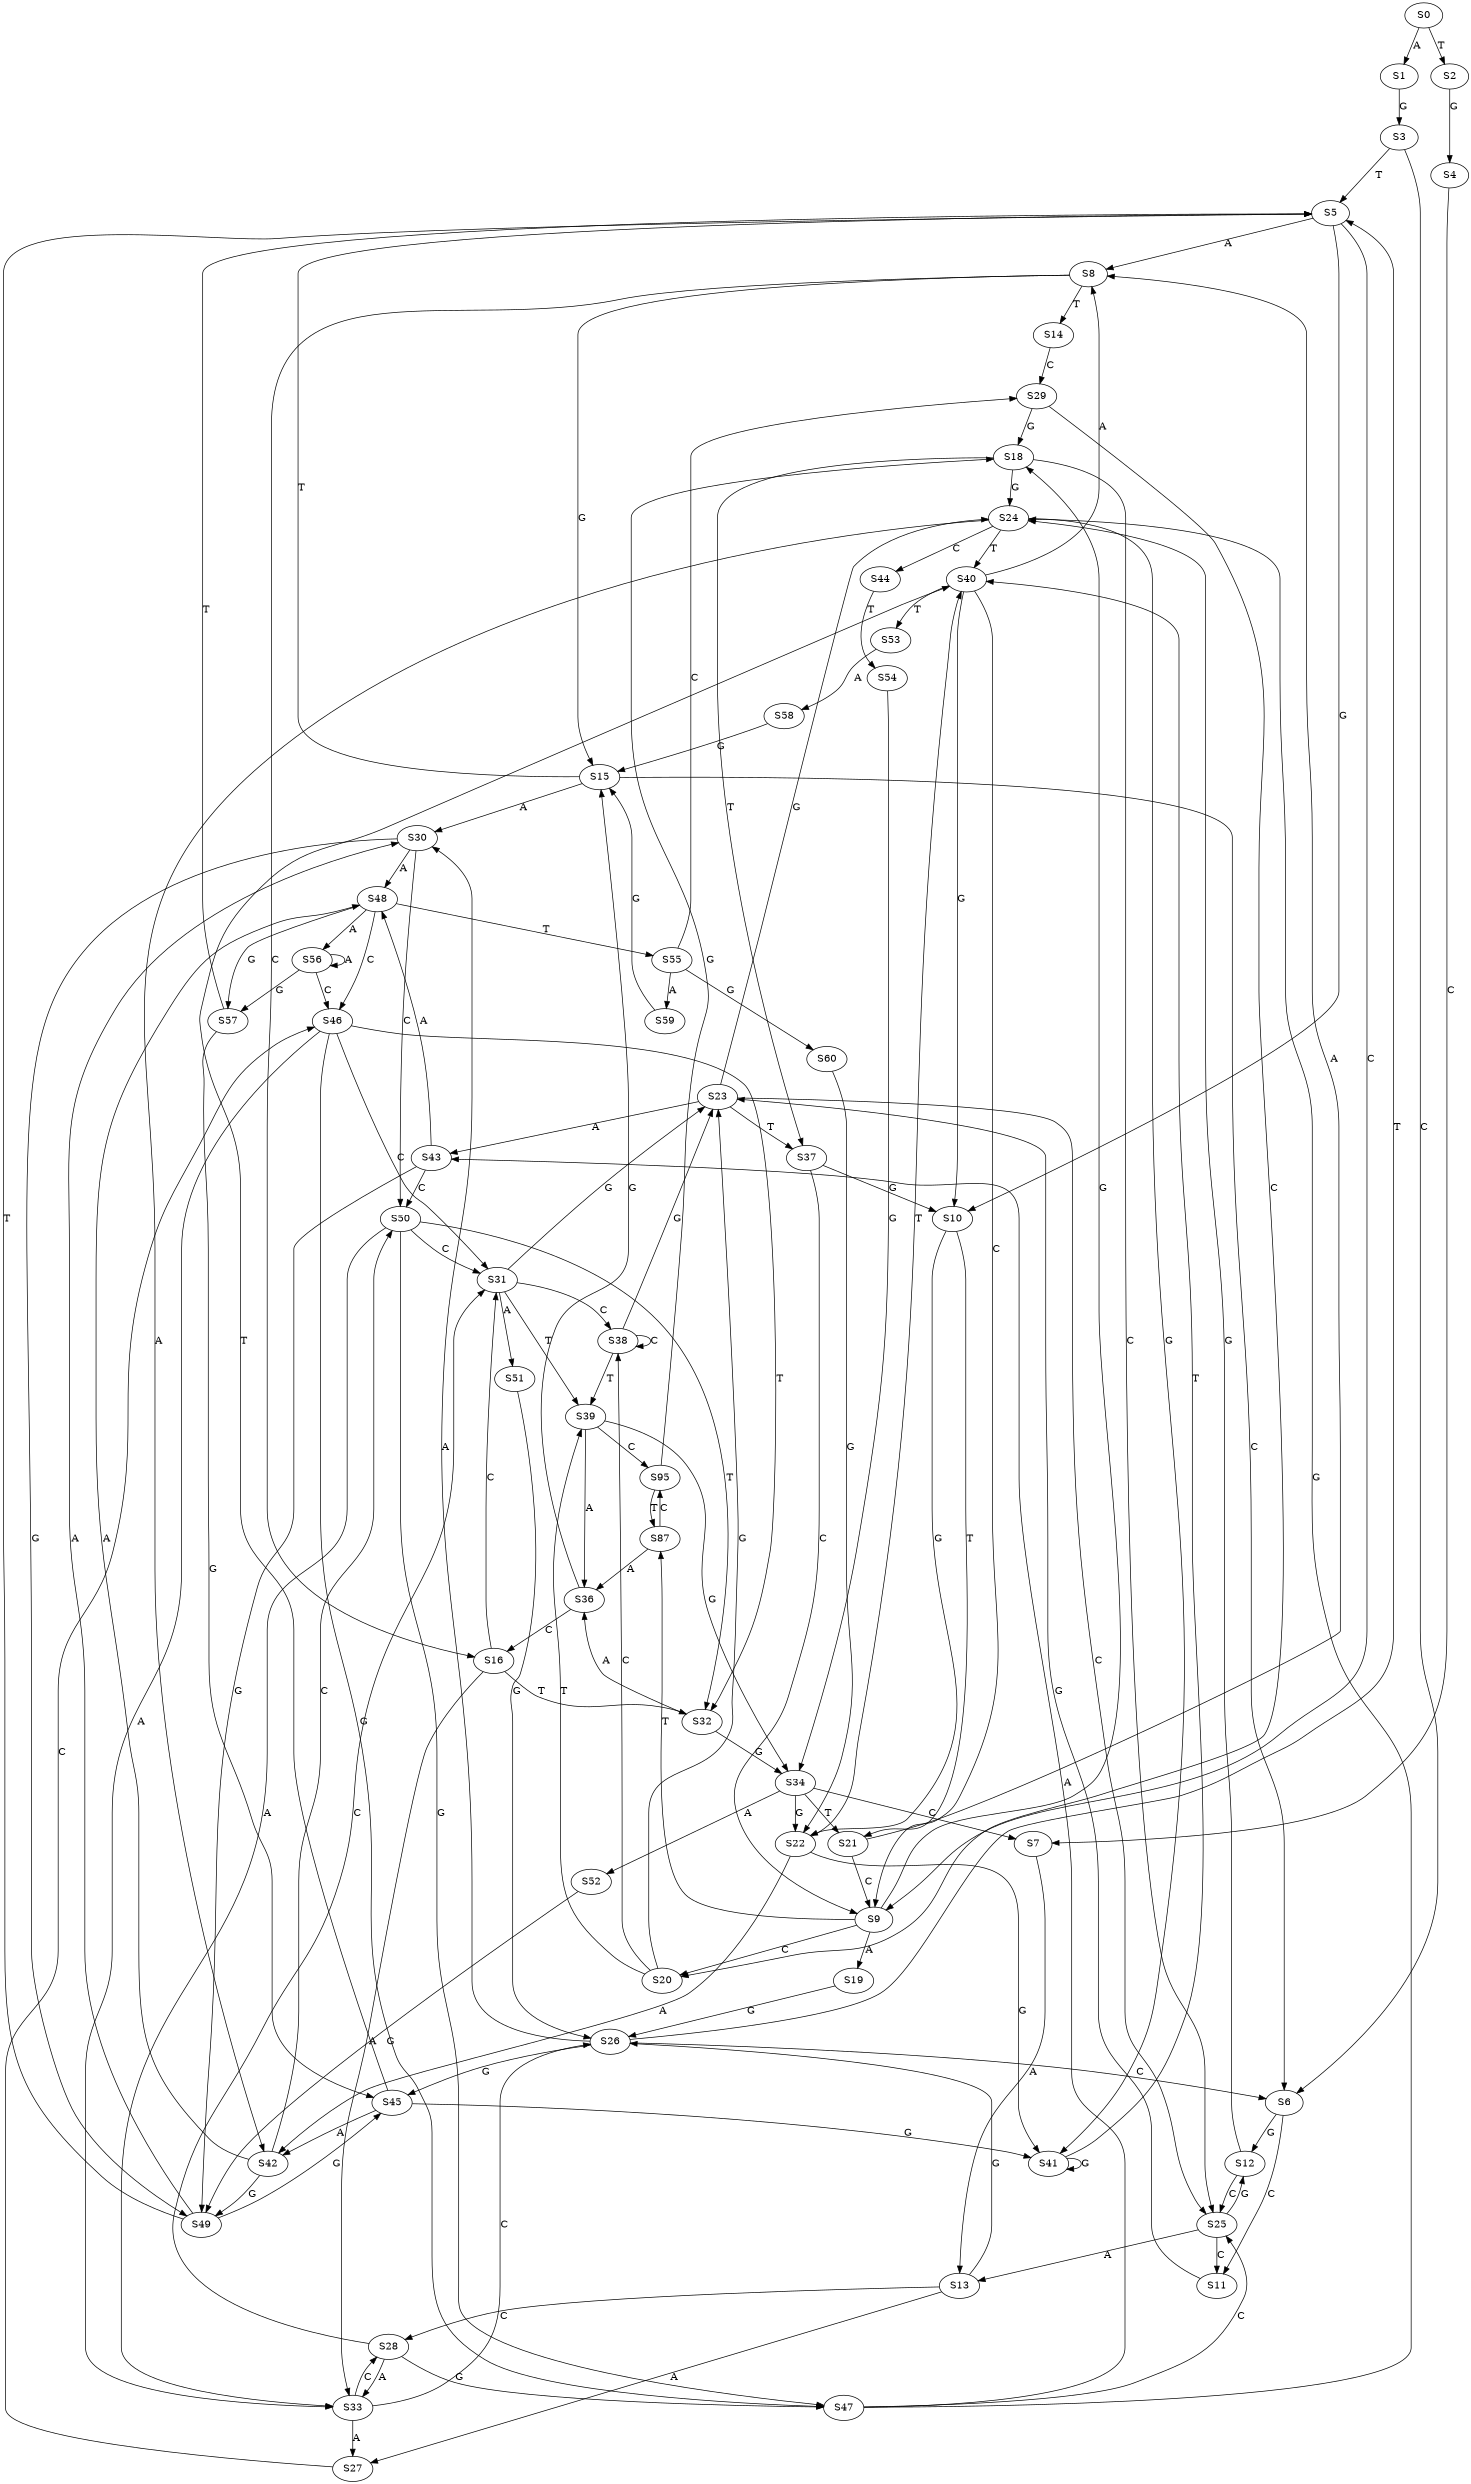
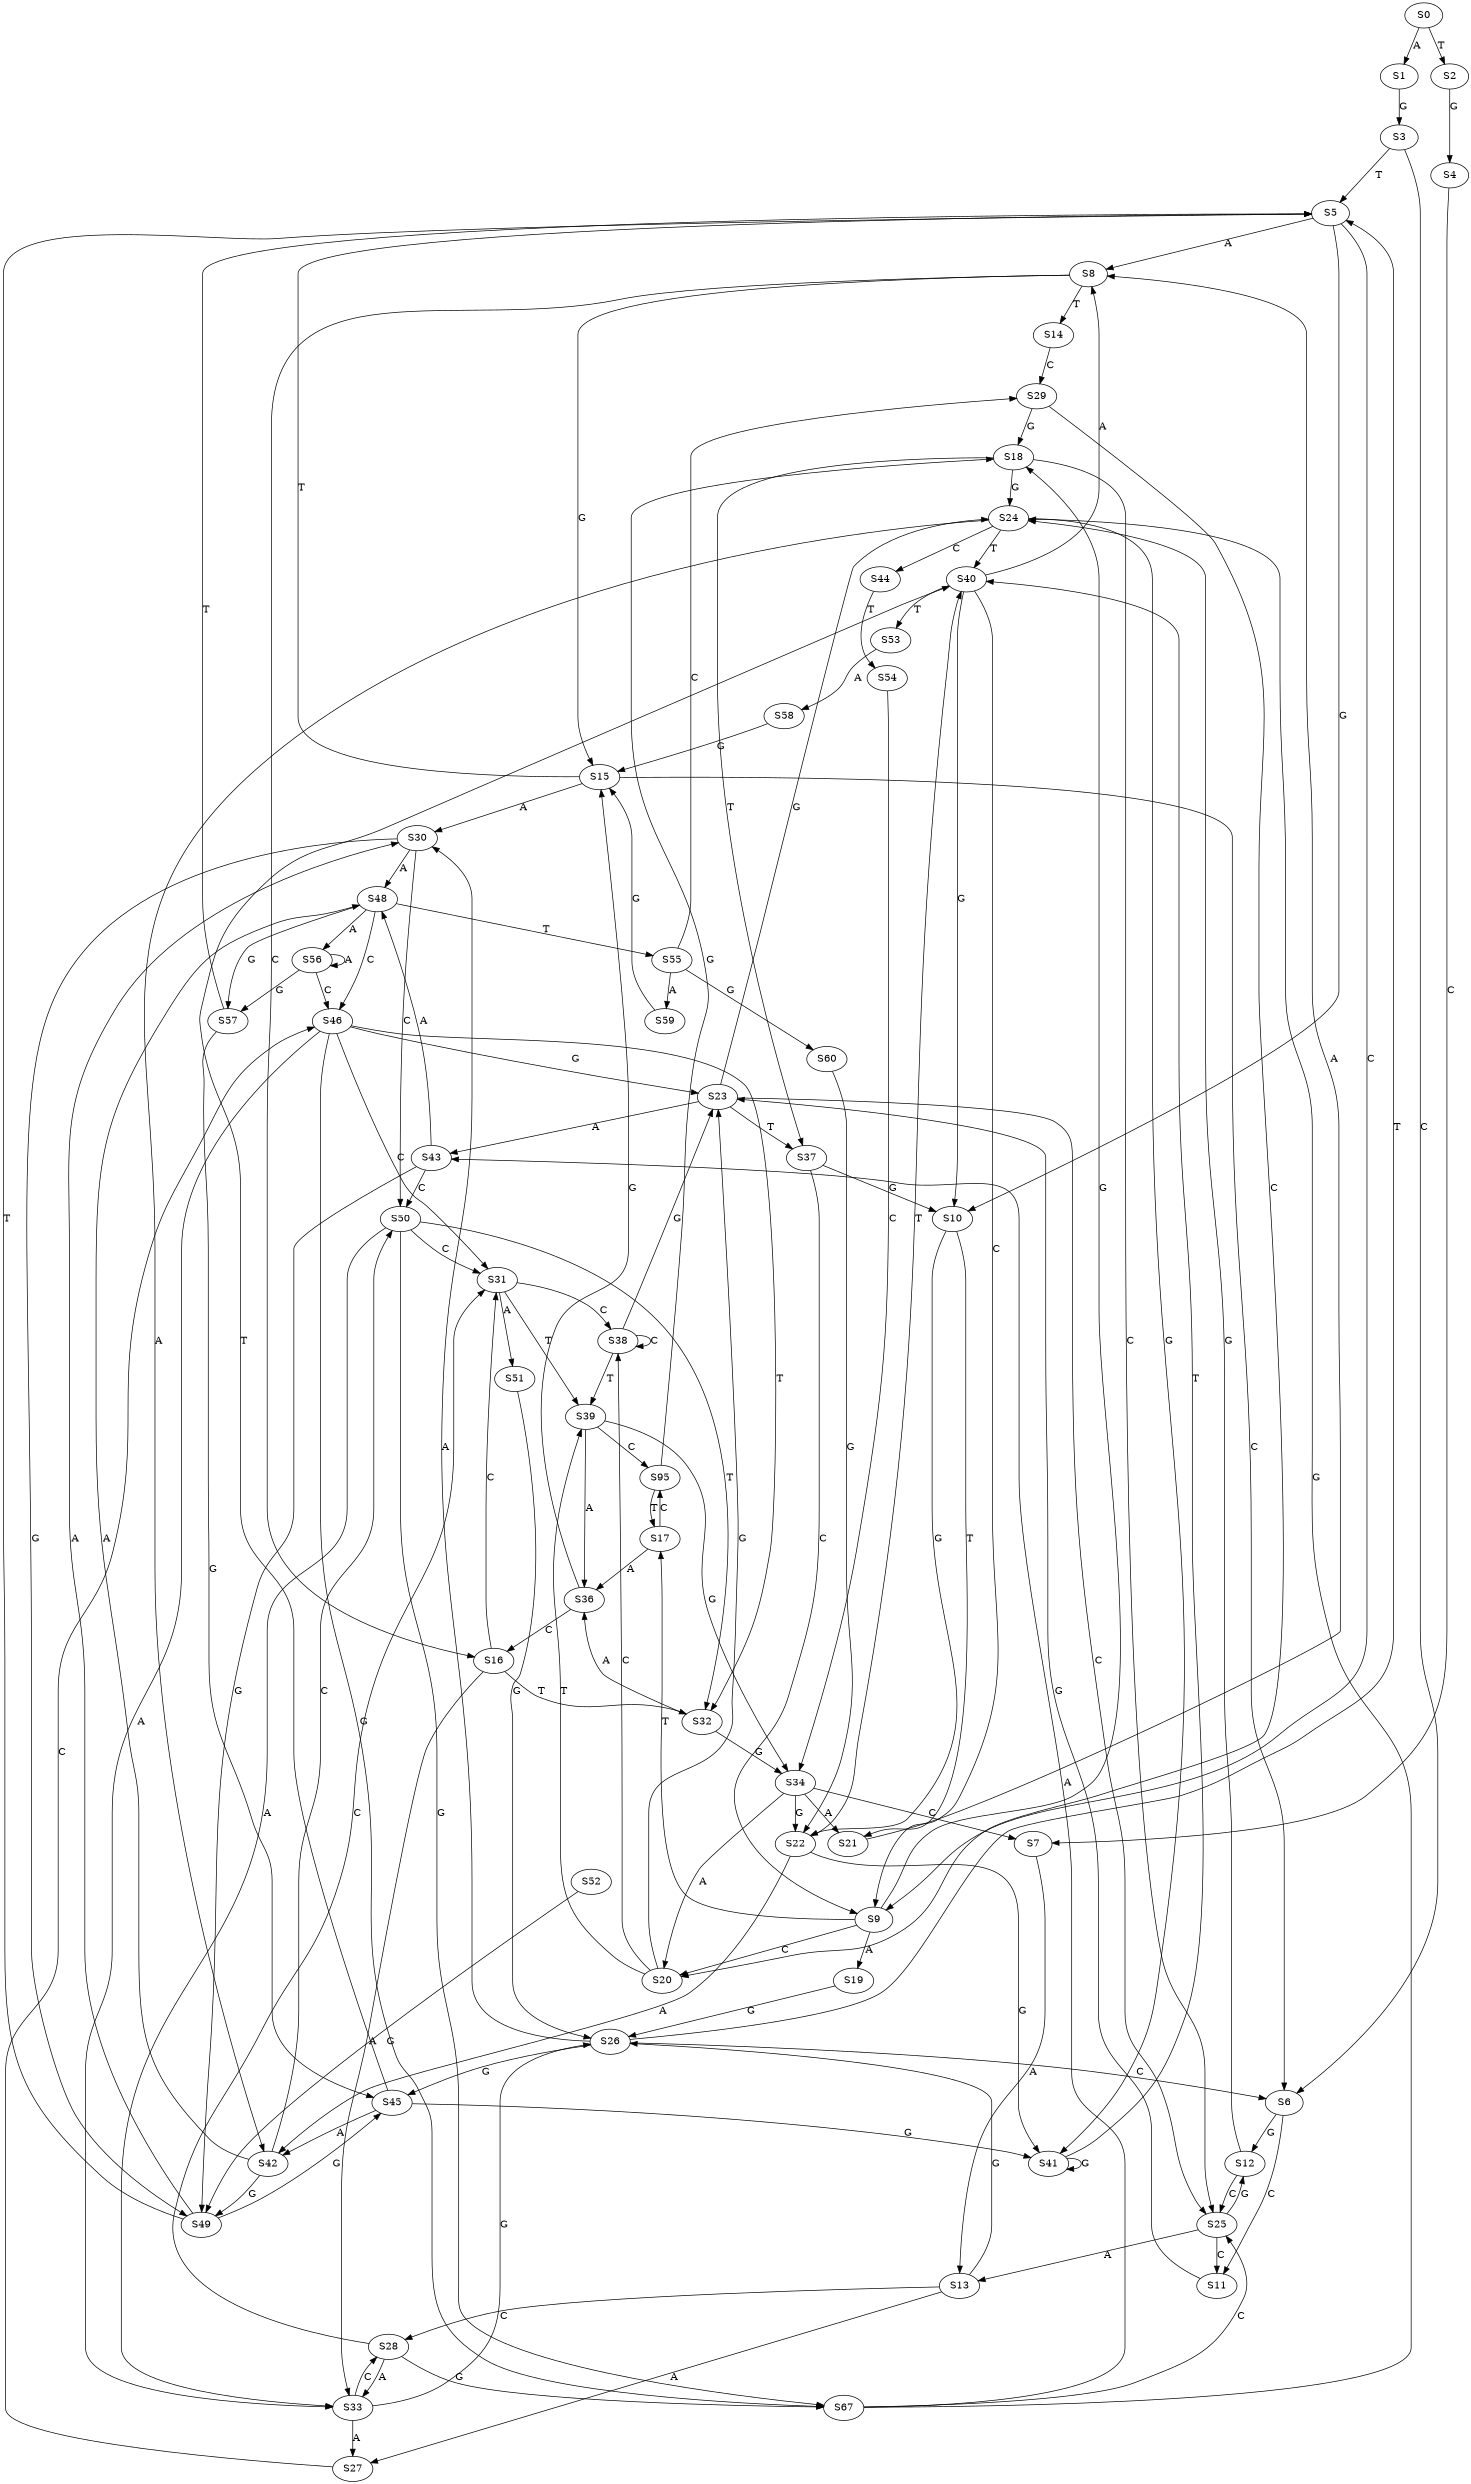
edge "S31" -> "S23": now "S46" -> "S23"
edge "S54" -> "S34": label "G" -> "C"
node "S87": label "S87" -> "S17"
edge "S34" -> "S21": label "T" -> "A"
edge "S34" -> "S52": now "S34" -> "S20"
edge "S21" -> "S9": removed, label "C"
edge "S33" -> "S26": label "C" -> "G"
node "S47": label "S47" -> "S67"
